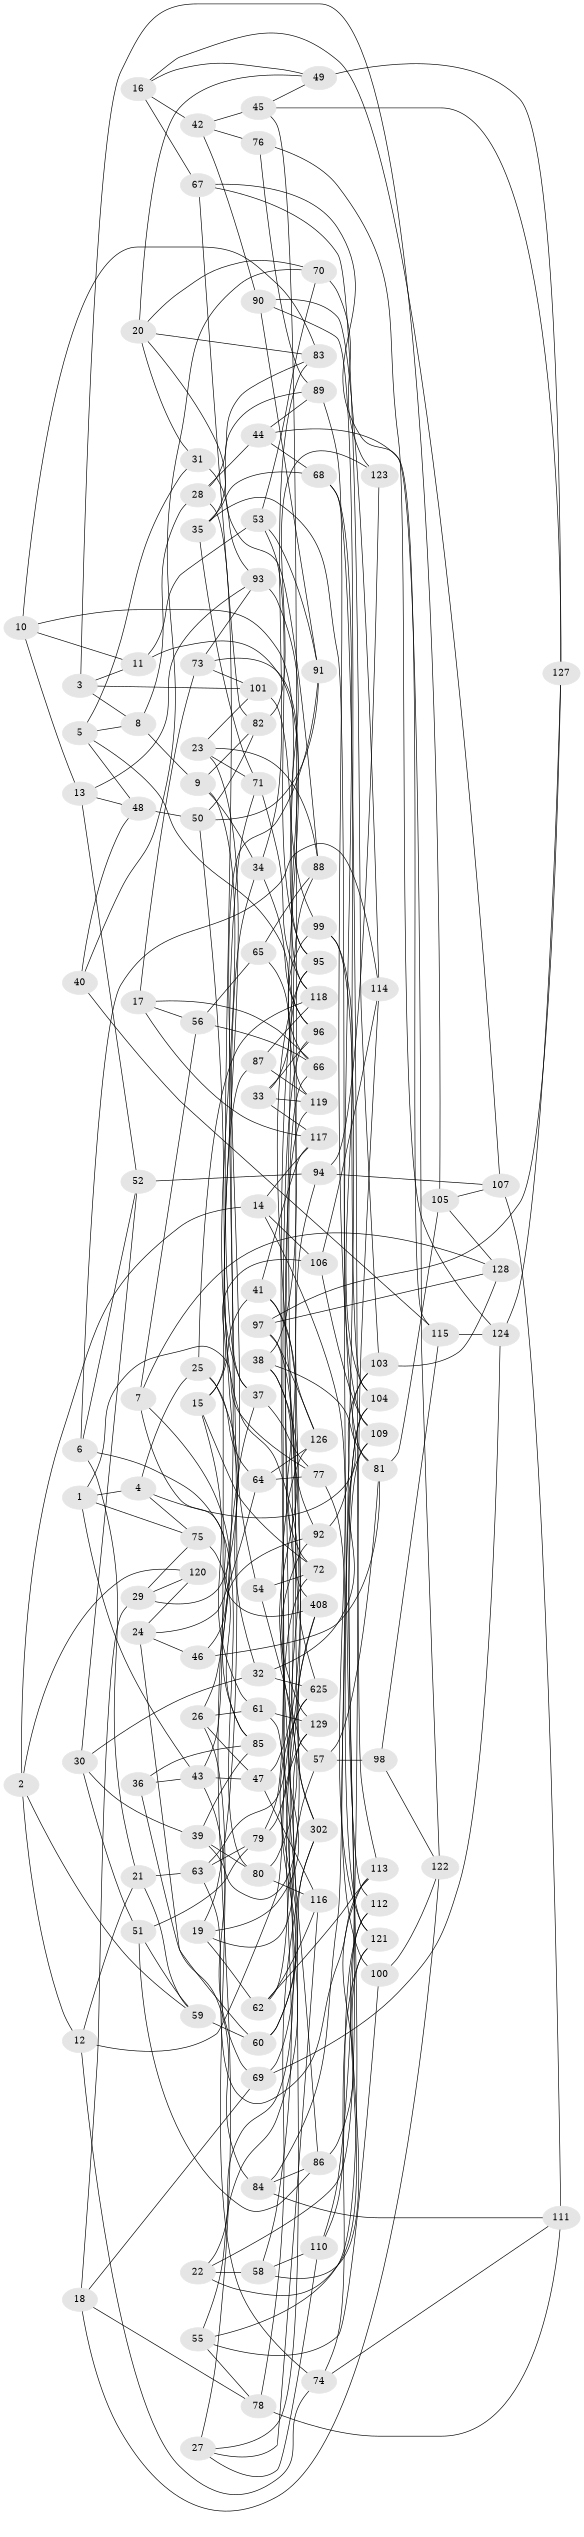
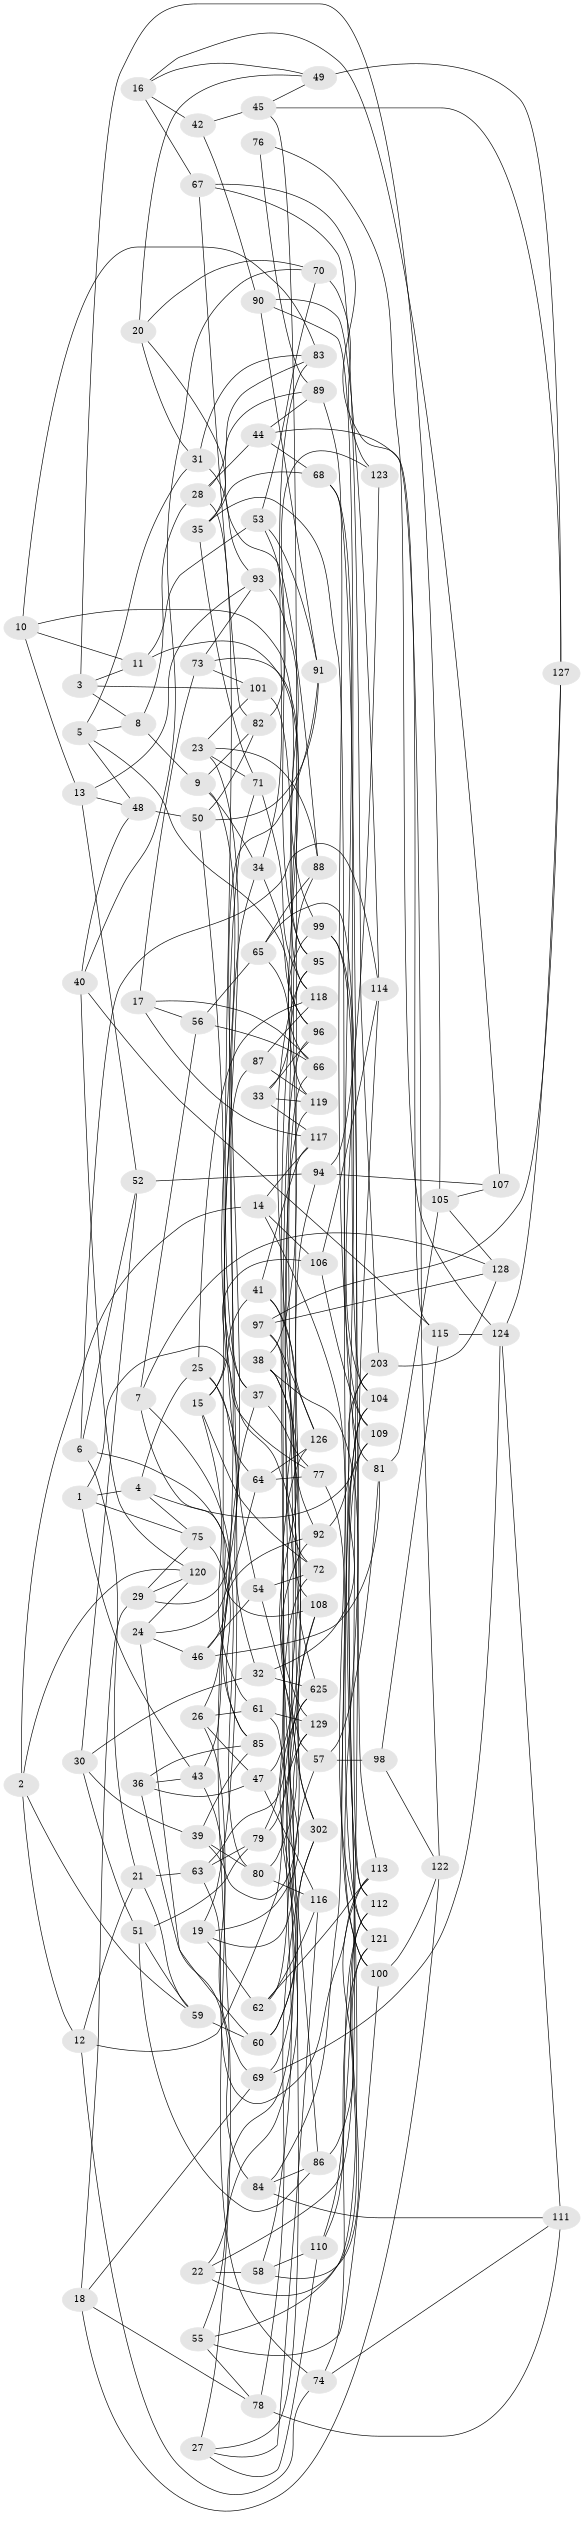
edge "42" -- "76": removed
edge "20" -- "83": now "31" -- "83"
edge "40" -- "120": added
edge "65" -- "112": added
node "103": label "103" -> "203"
edge "38" -- "81": now "38" -- "100"
node "408": label "408" -> "108"
edge "54" -- "46": added
edge "107" -- "111": now "124" -- "111"
edge "43" -- "47": now "36" -- "47"
